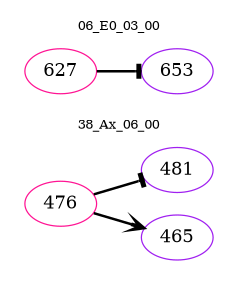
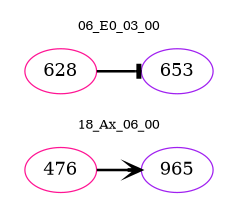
node "627": label "627" -> "628"
cluster "38_Ax_06_00": label "38_Ax_06_00" -> "18_Ax_06_00"
node "481": removed
node "465": label "465" -> "965"
